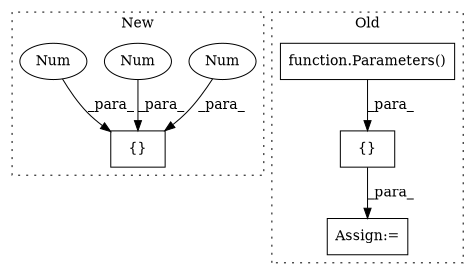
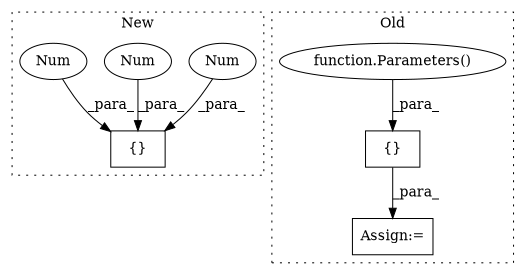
node "function.Parameters()": shape box -> ellipse
